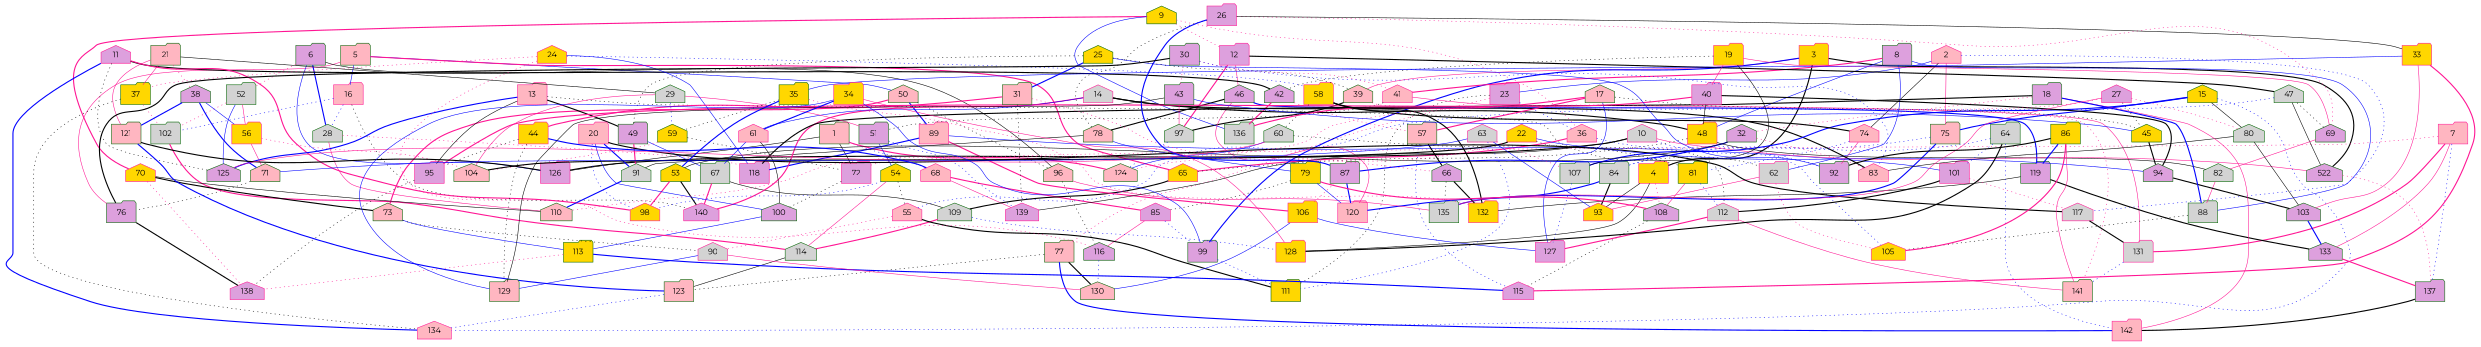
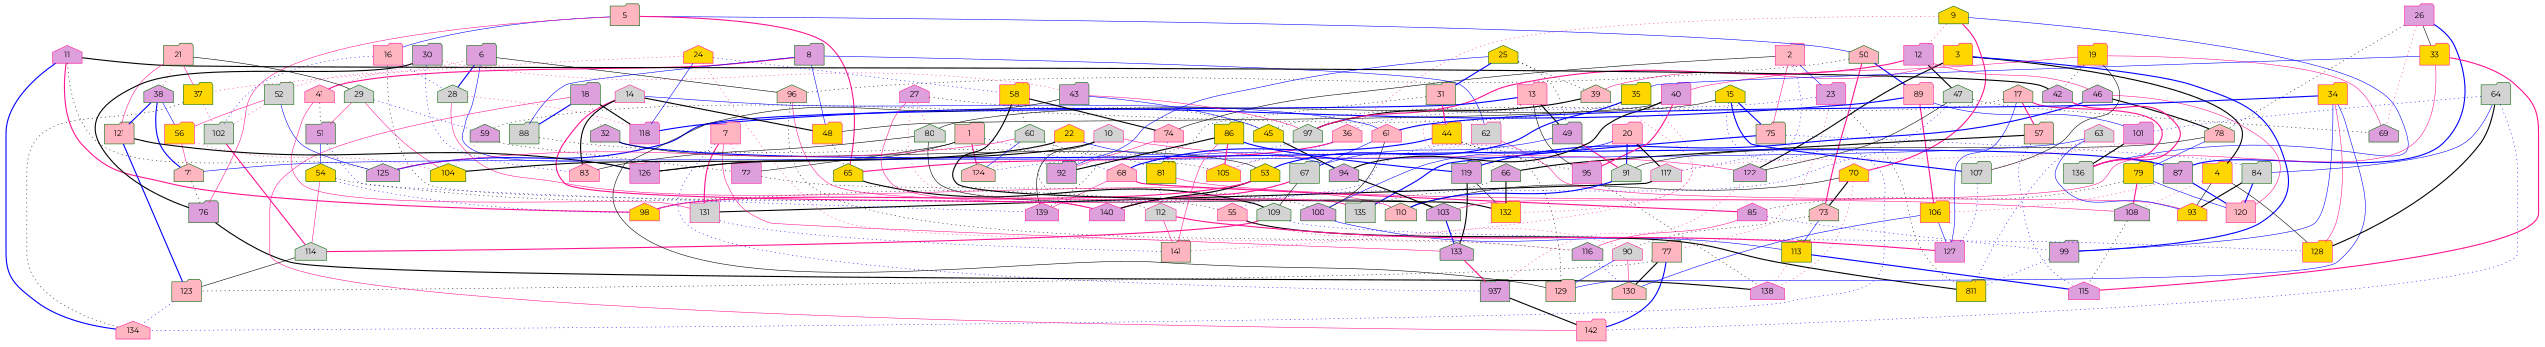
node "2": shape house -> folder
node "59": fillcolor gold -> plum
edge "64" -- "84": style dotted -> solid
node "104": fillcolor lightpink -> gold
node "65": color deeppink -> darkgreen
node "82": removed
node "522": label "522" -> "122"
edge "101" -- "112": now "101" -- "136"
node "111": label "111" -> "811"
node "137": label "137" -> "937"
